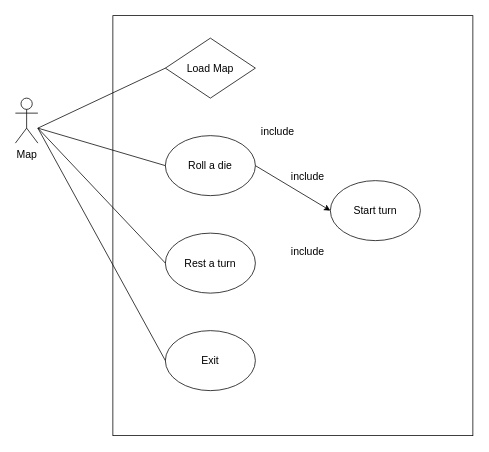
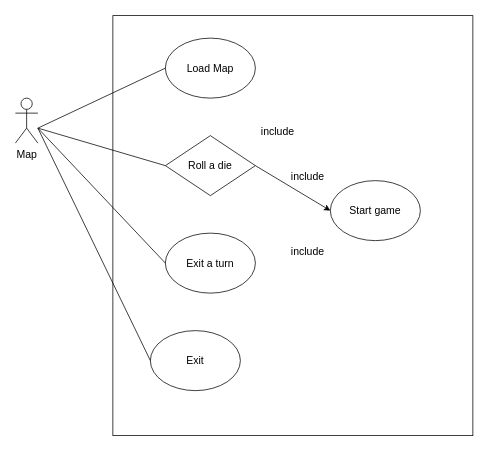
node "Load Map": shape diamond -> ellipse
node "Roll a die": shape ellipse -> diamond
node "Start turn": label "Start turn" -> "Start game"
node "Rest a turn": label "Rest a turn" -> "Exit a turn"
node "Exit": moved (210, 360) -> (195, 360)
